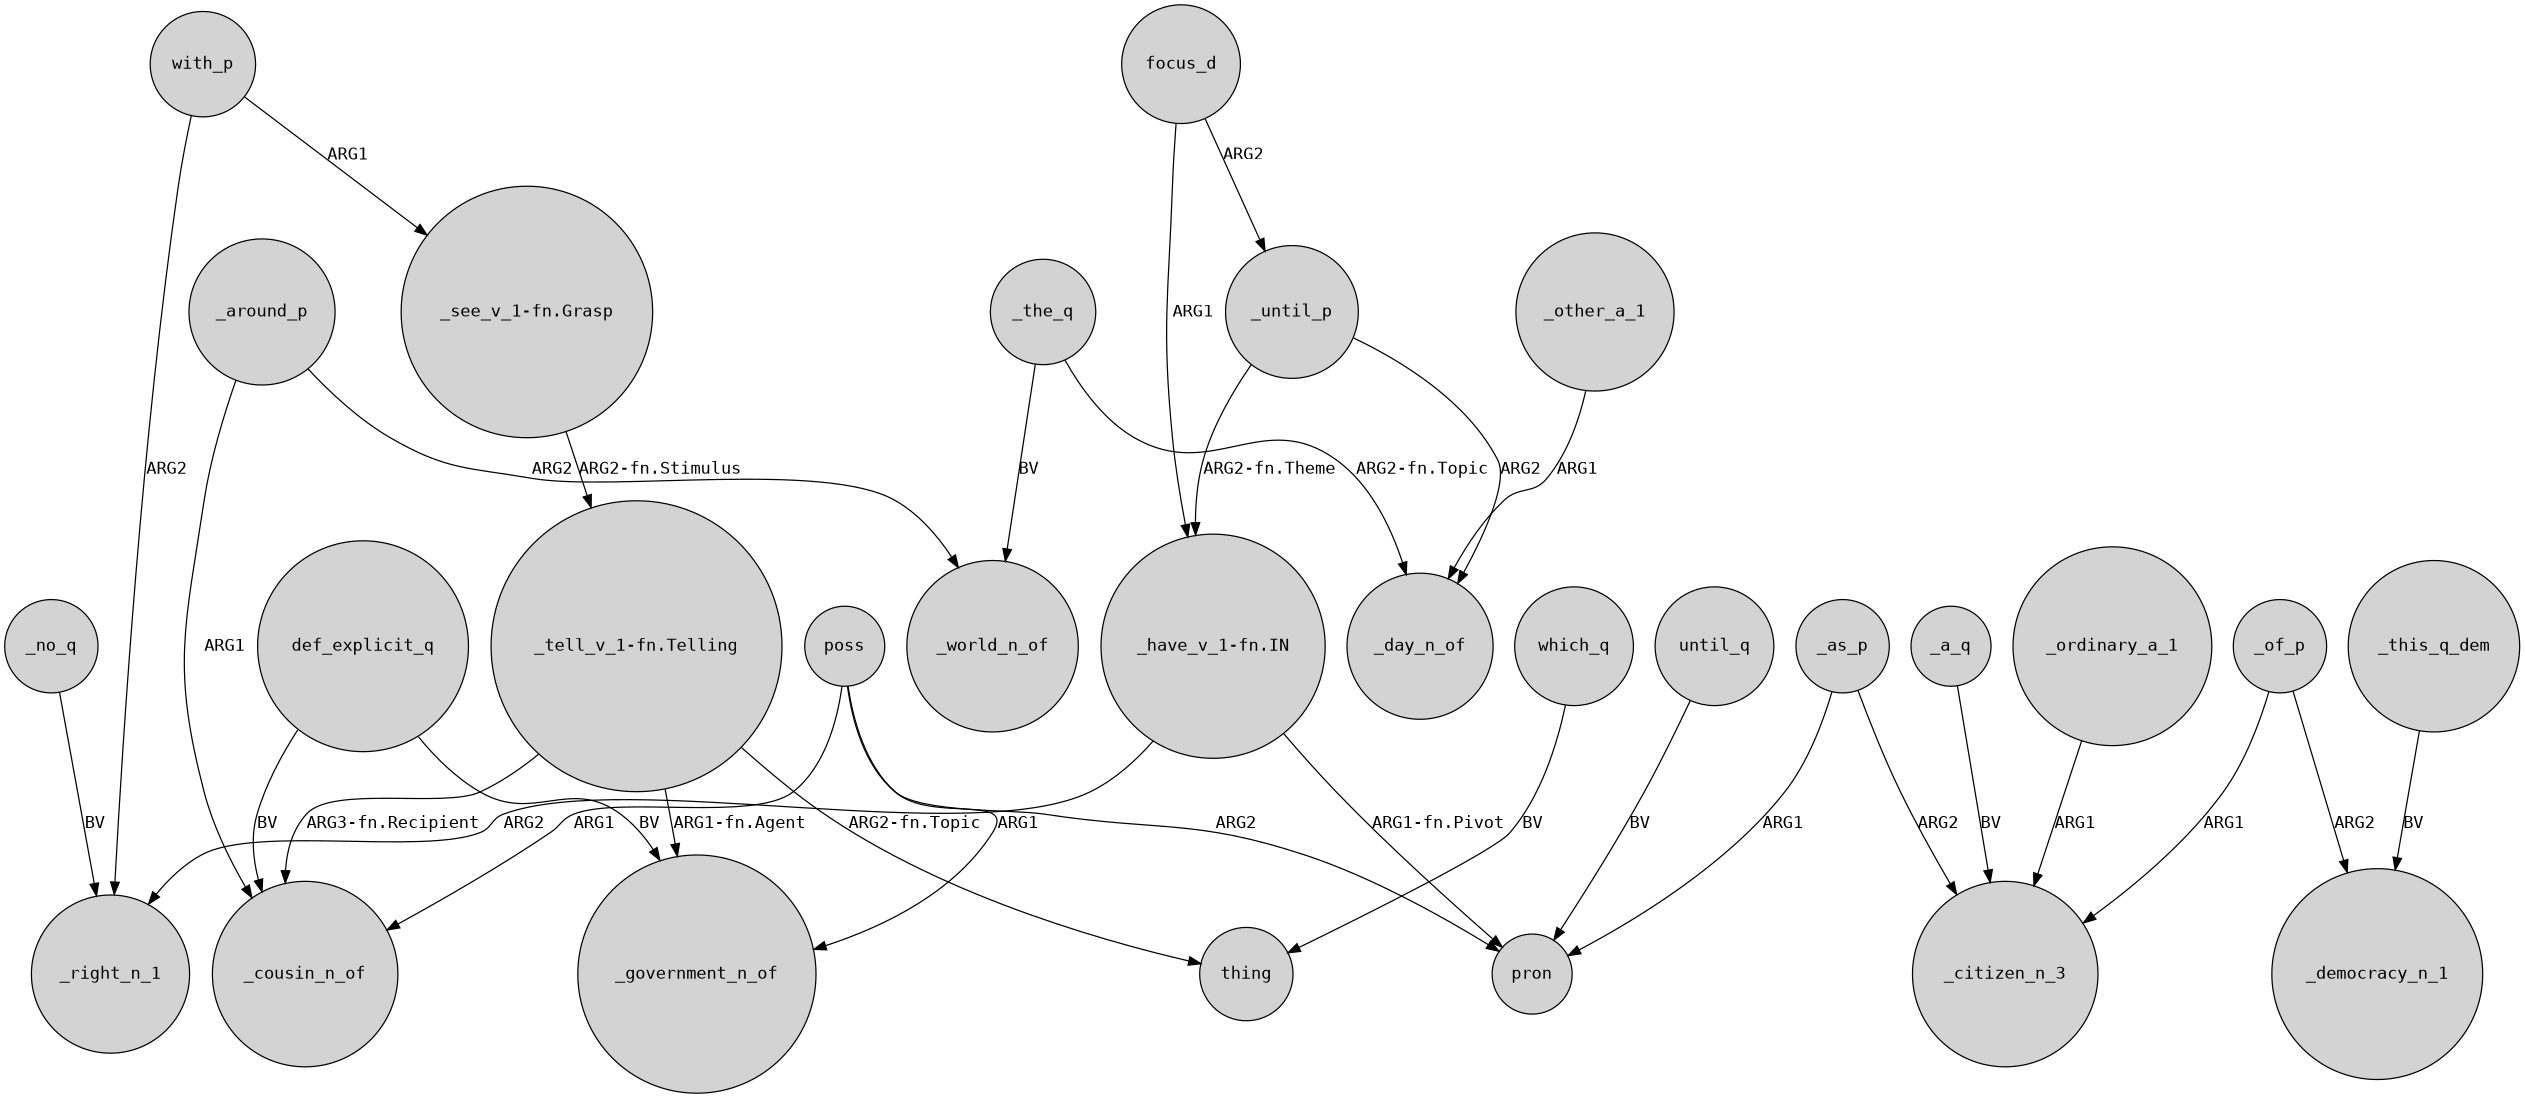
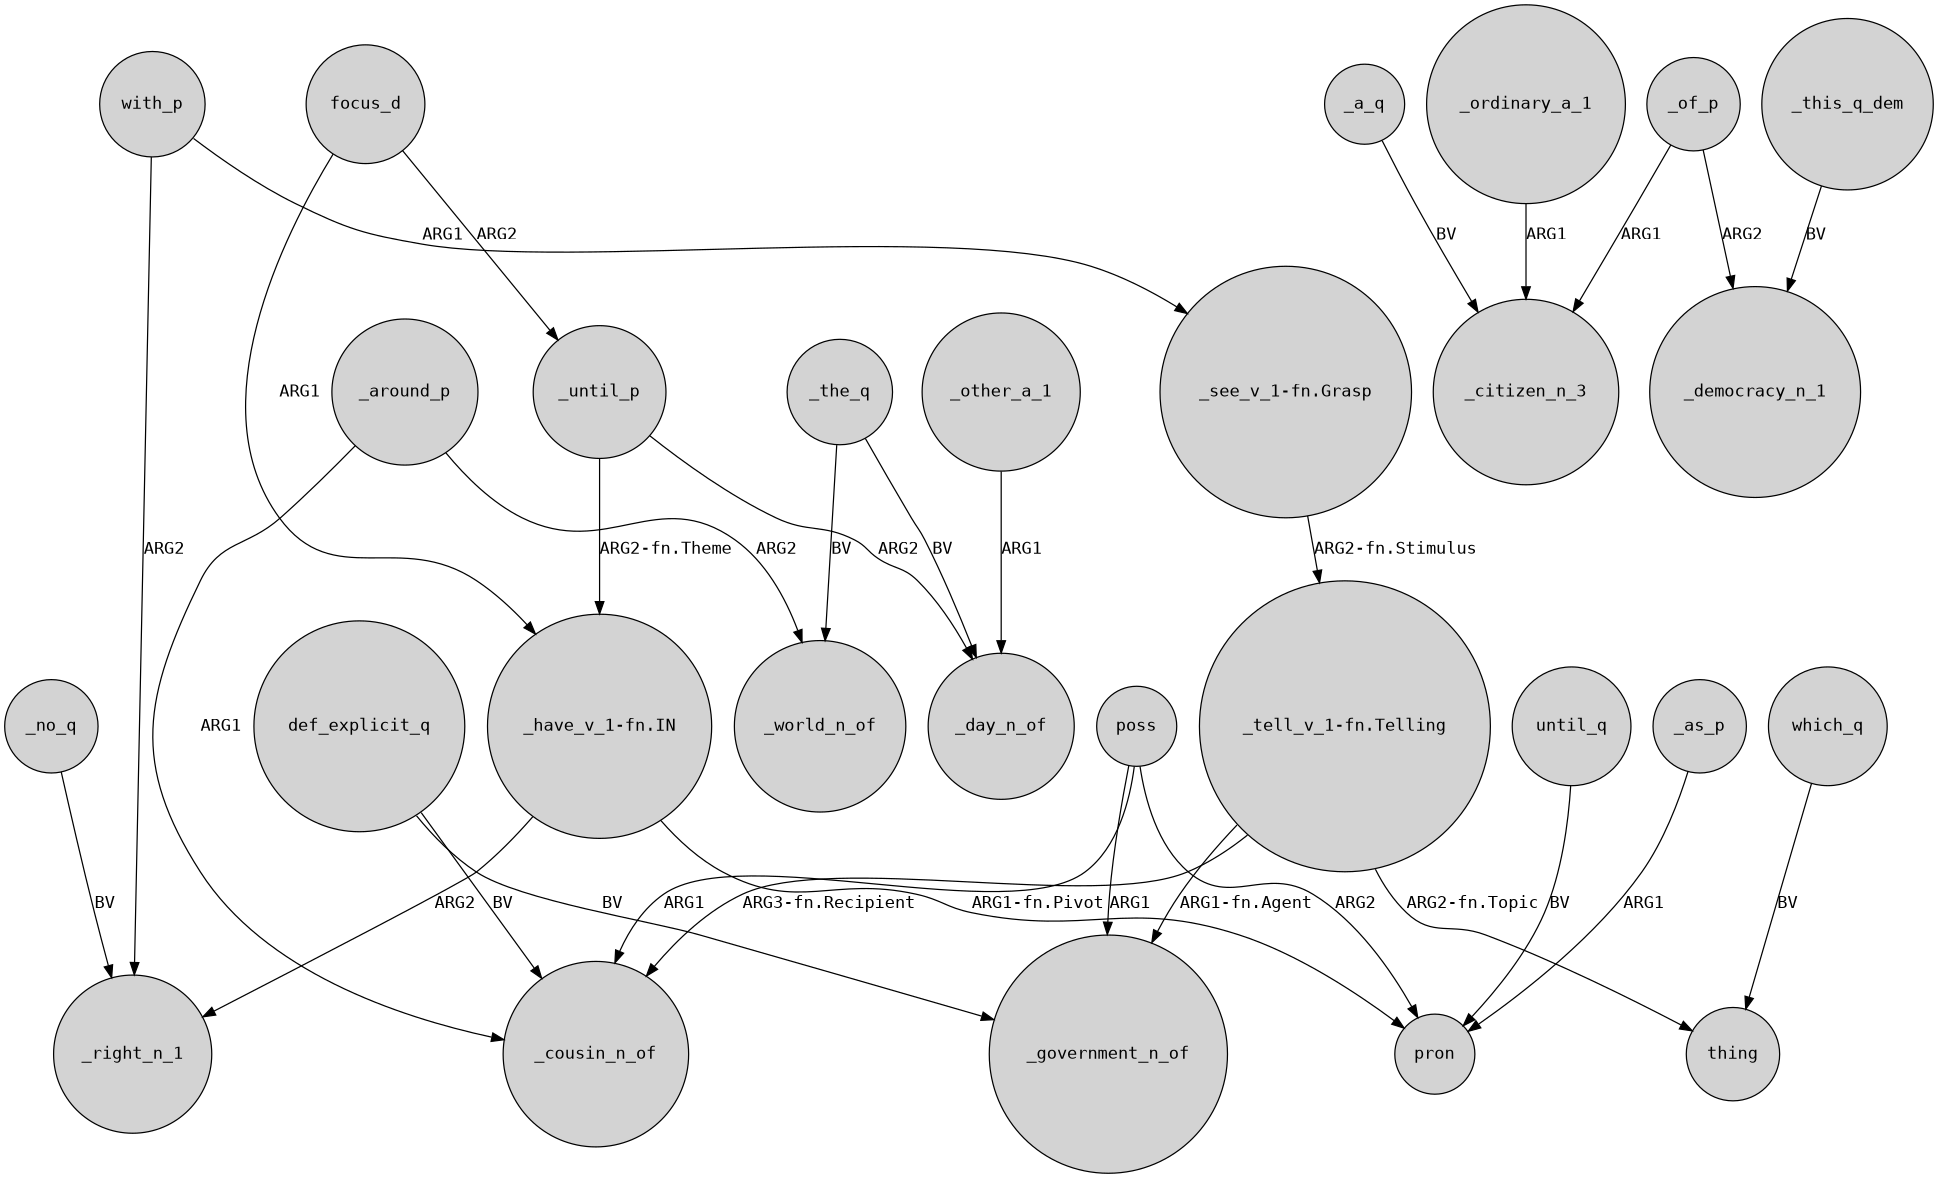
edge "_the_q" -> "_day_n_of": label "ARG2-fn.Topic" -> "BV"
edge "_as_p" -> "_citizen_n_3": removed, label "ARG2"
